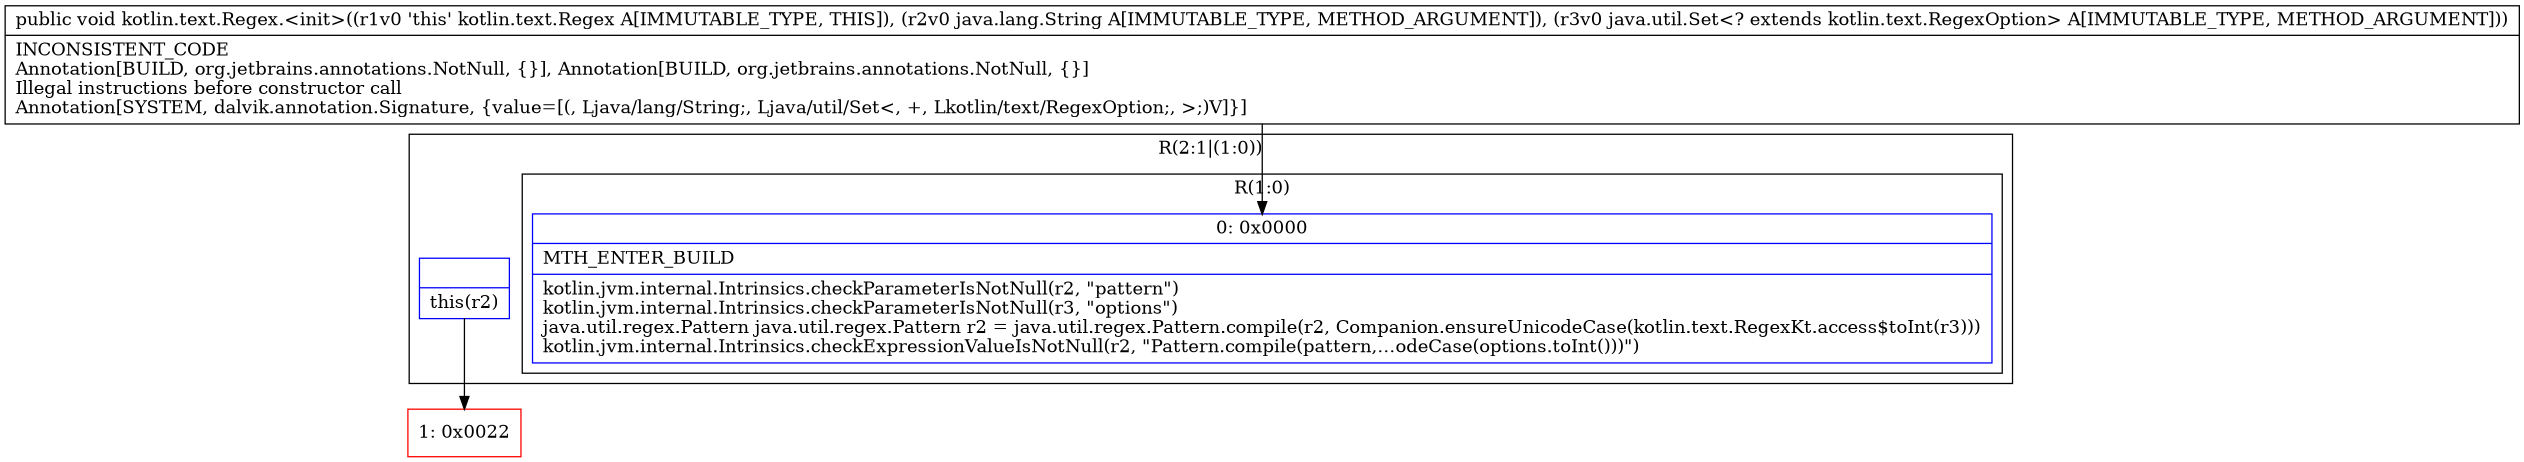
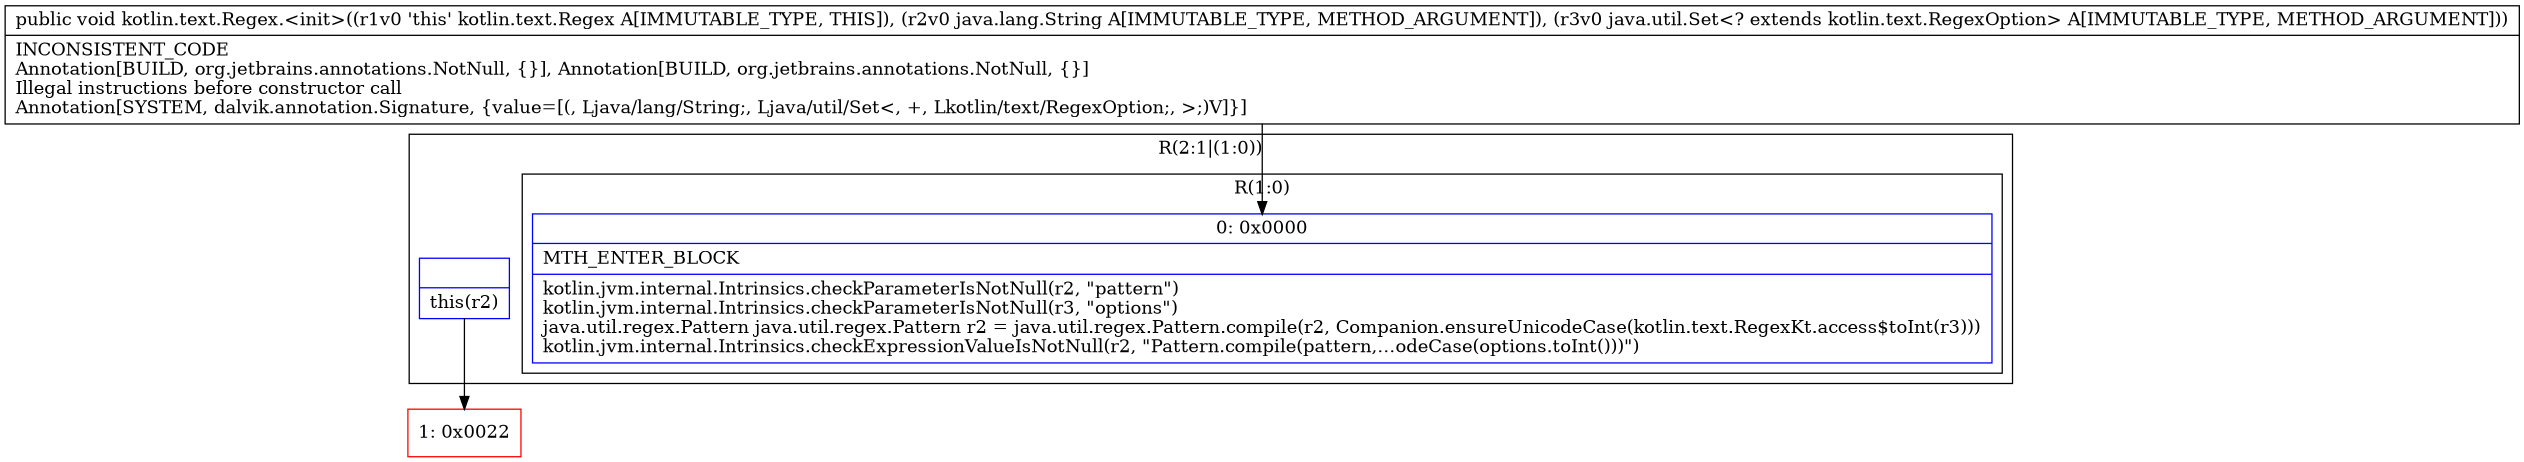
node "0: 0x0000": text "MTH_ENTER_BUILD" -> "MTH_ENTER_BLOCK"
